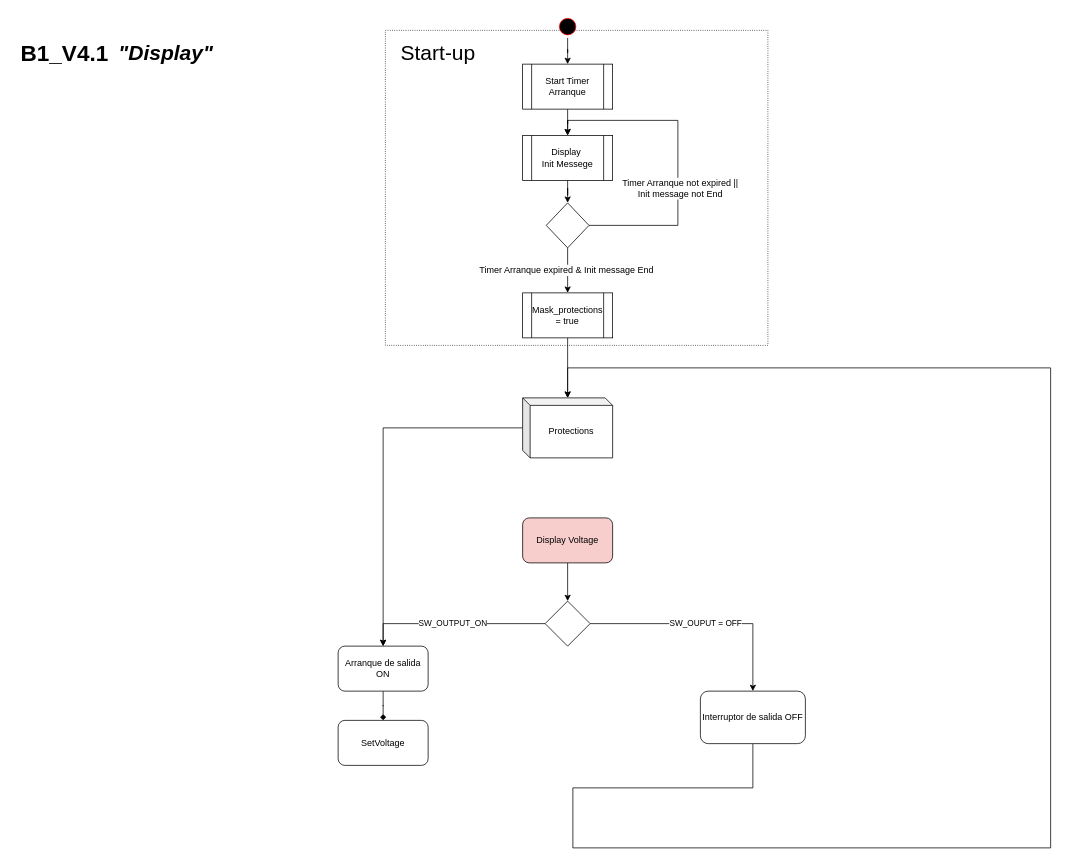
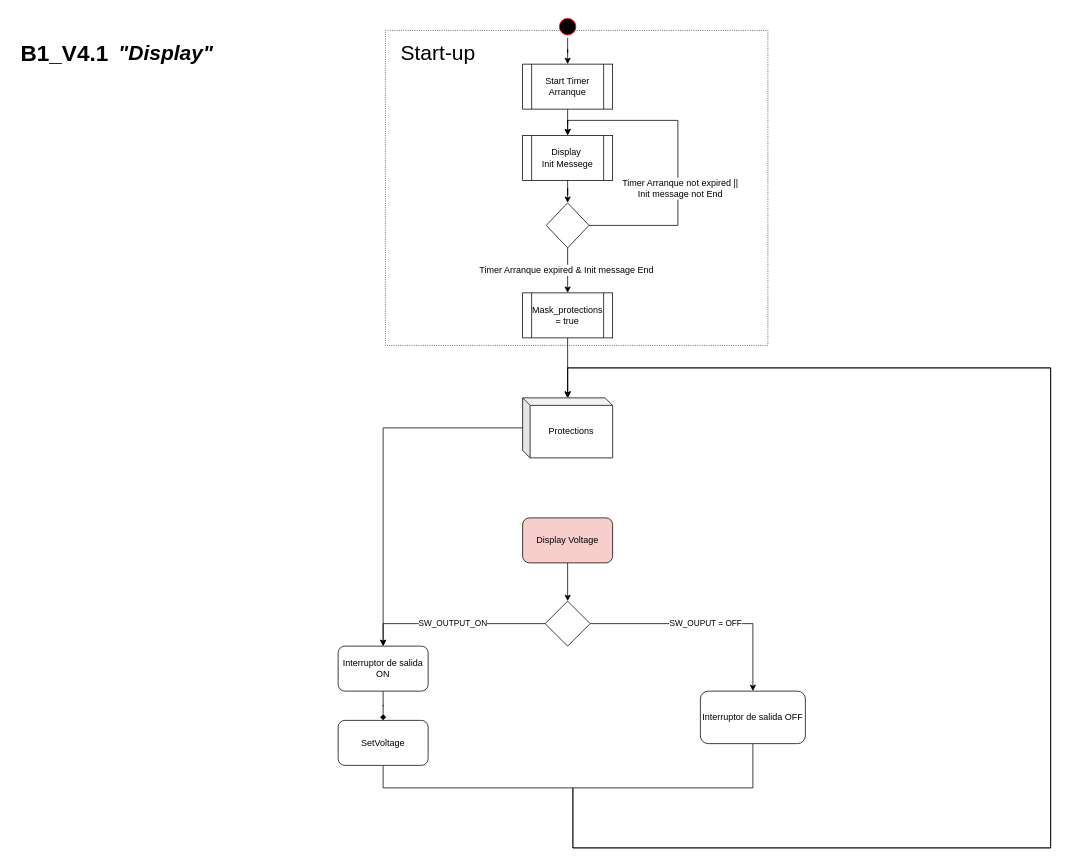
node "Arranque de salida ON": label "Arranque de salida ON" -> "Interruptor de salida ON"
edge "SetVoltage" -> "Protections": added
